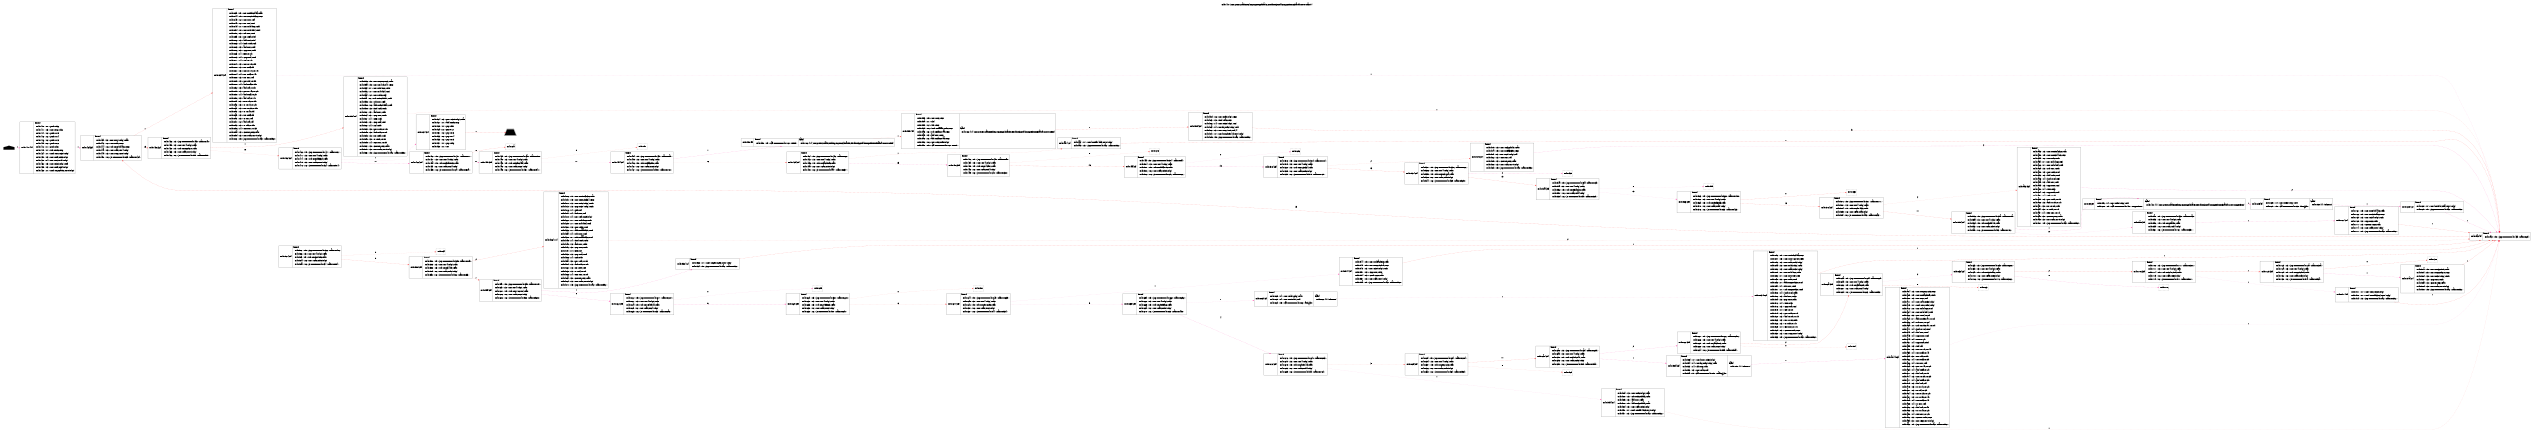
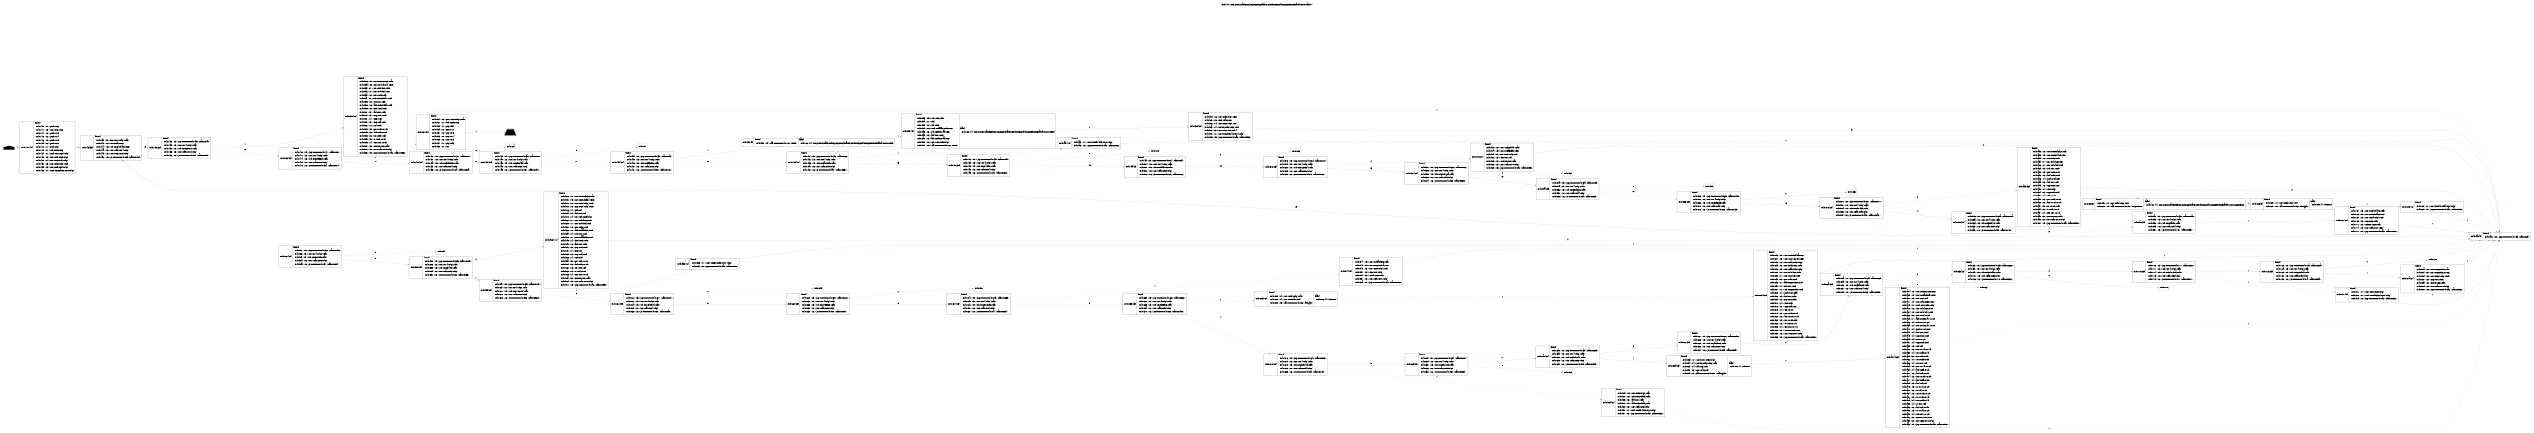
node "0x40183f [134]": removed
node "0x40195f": removed
